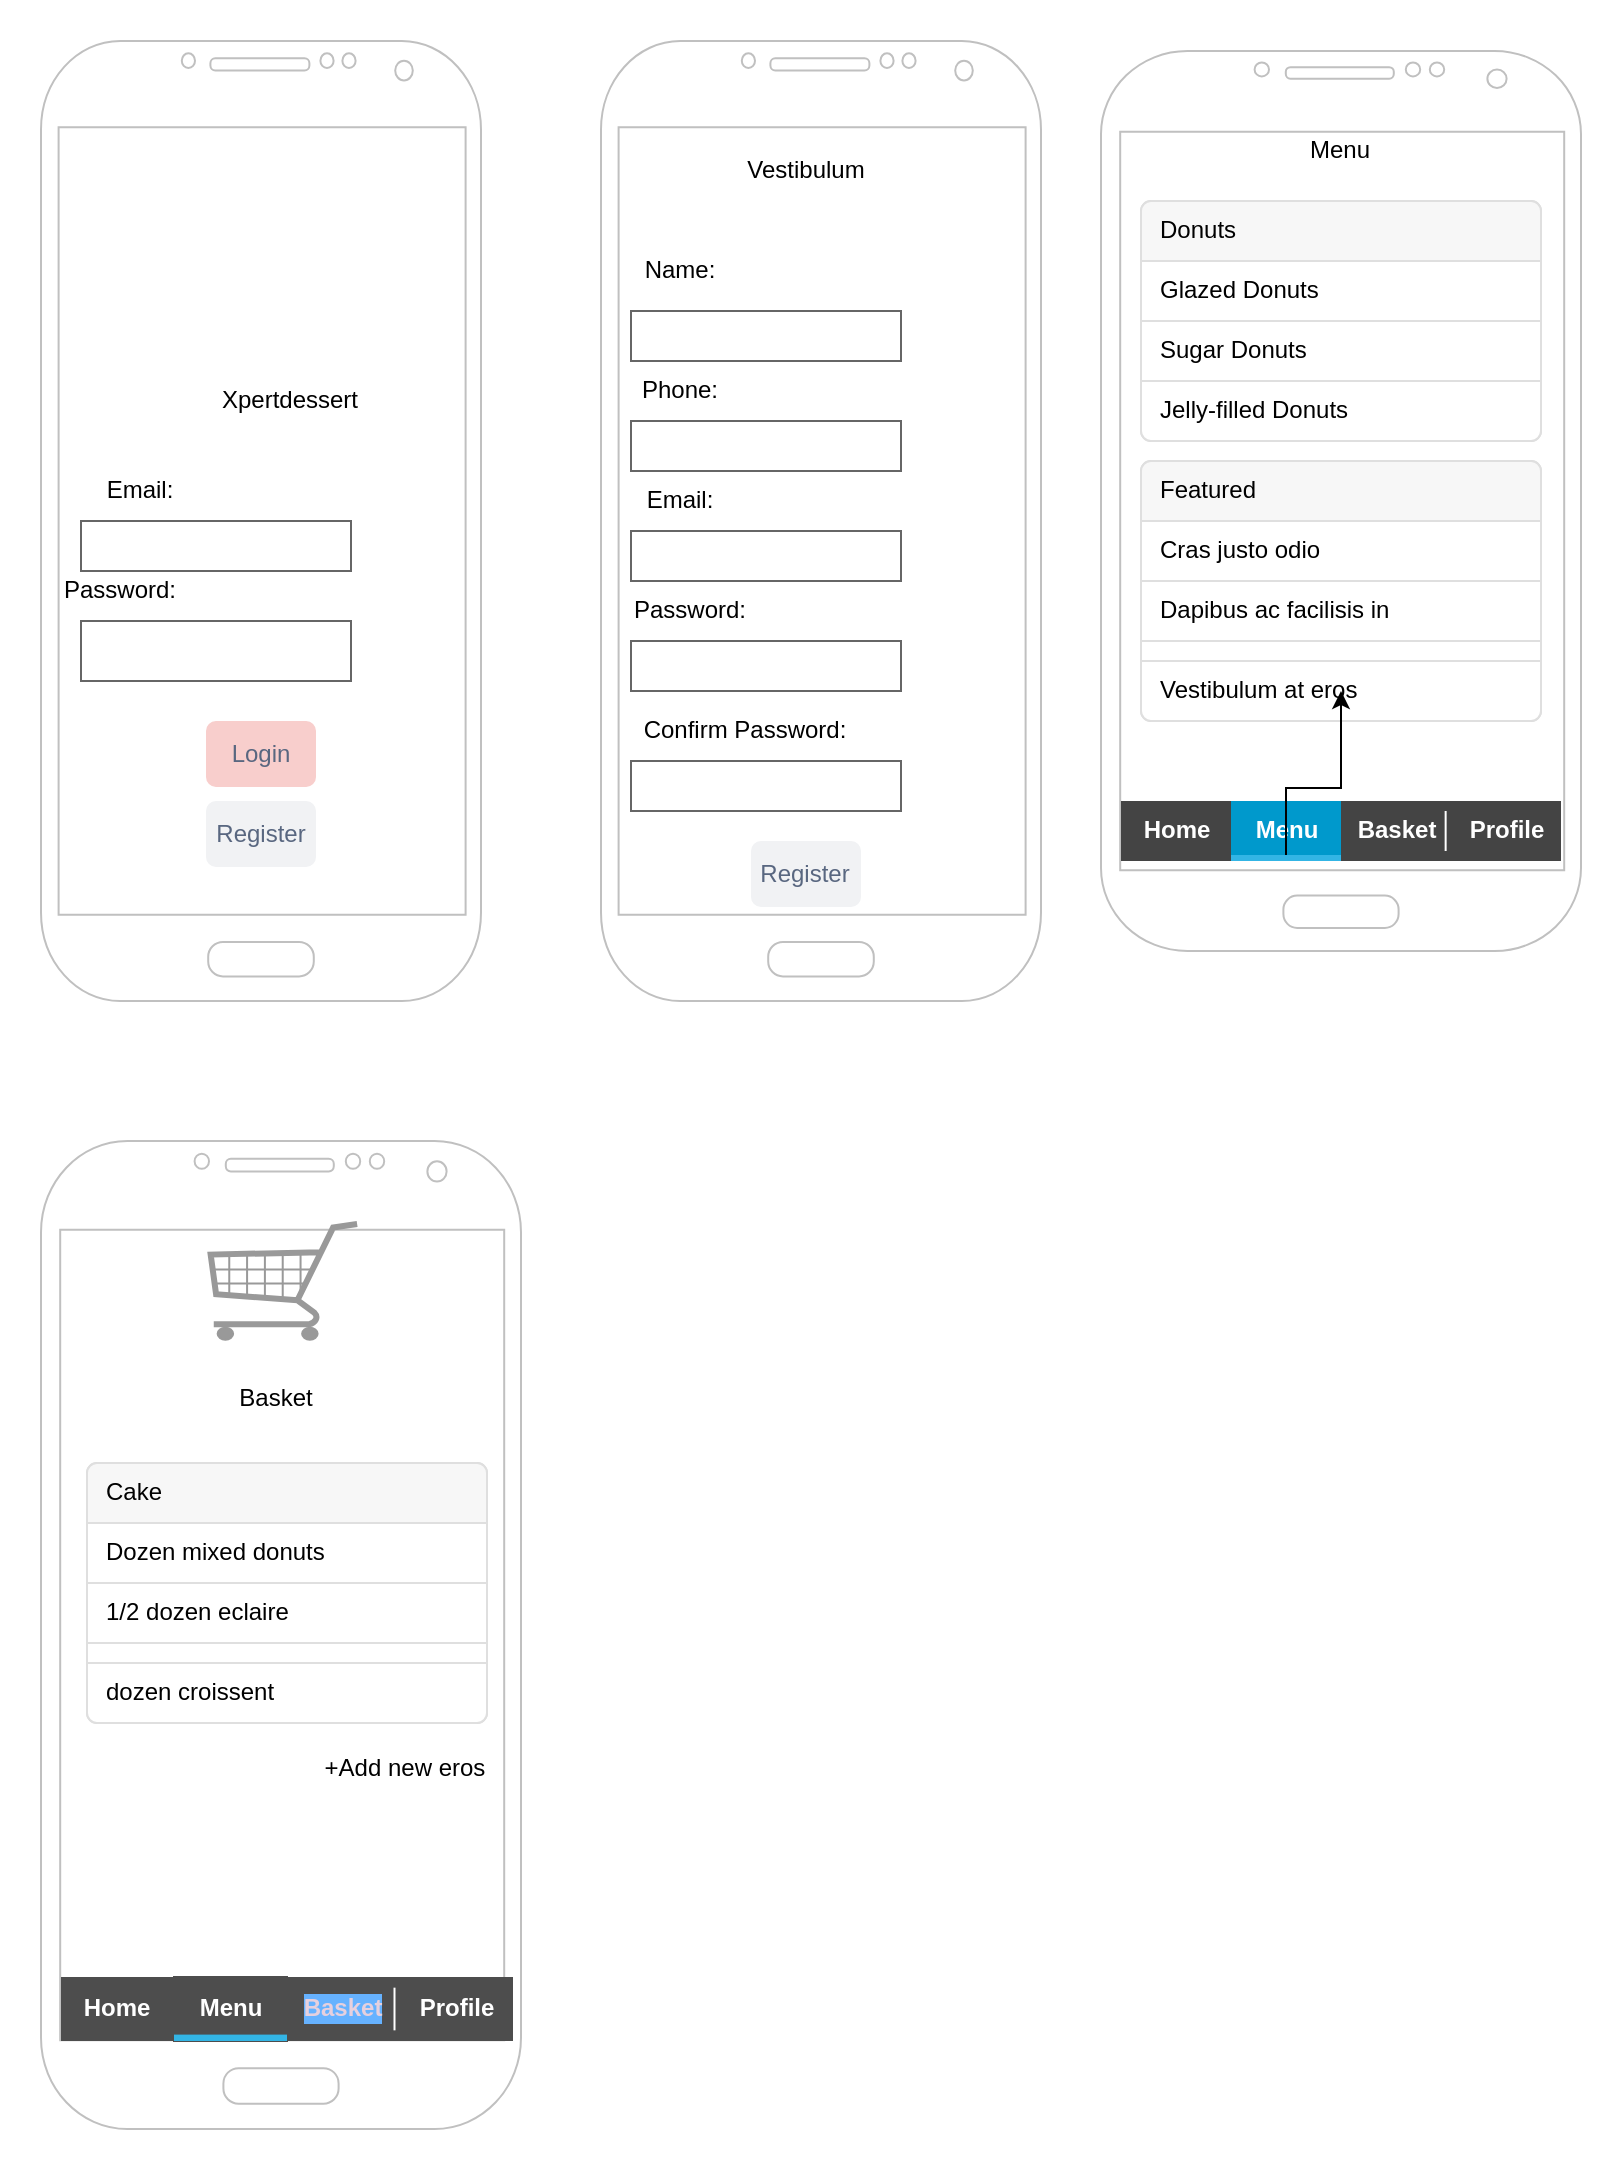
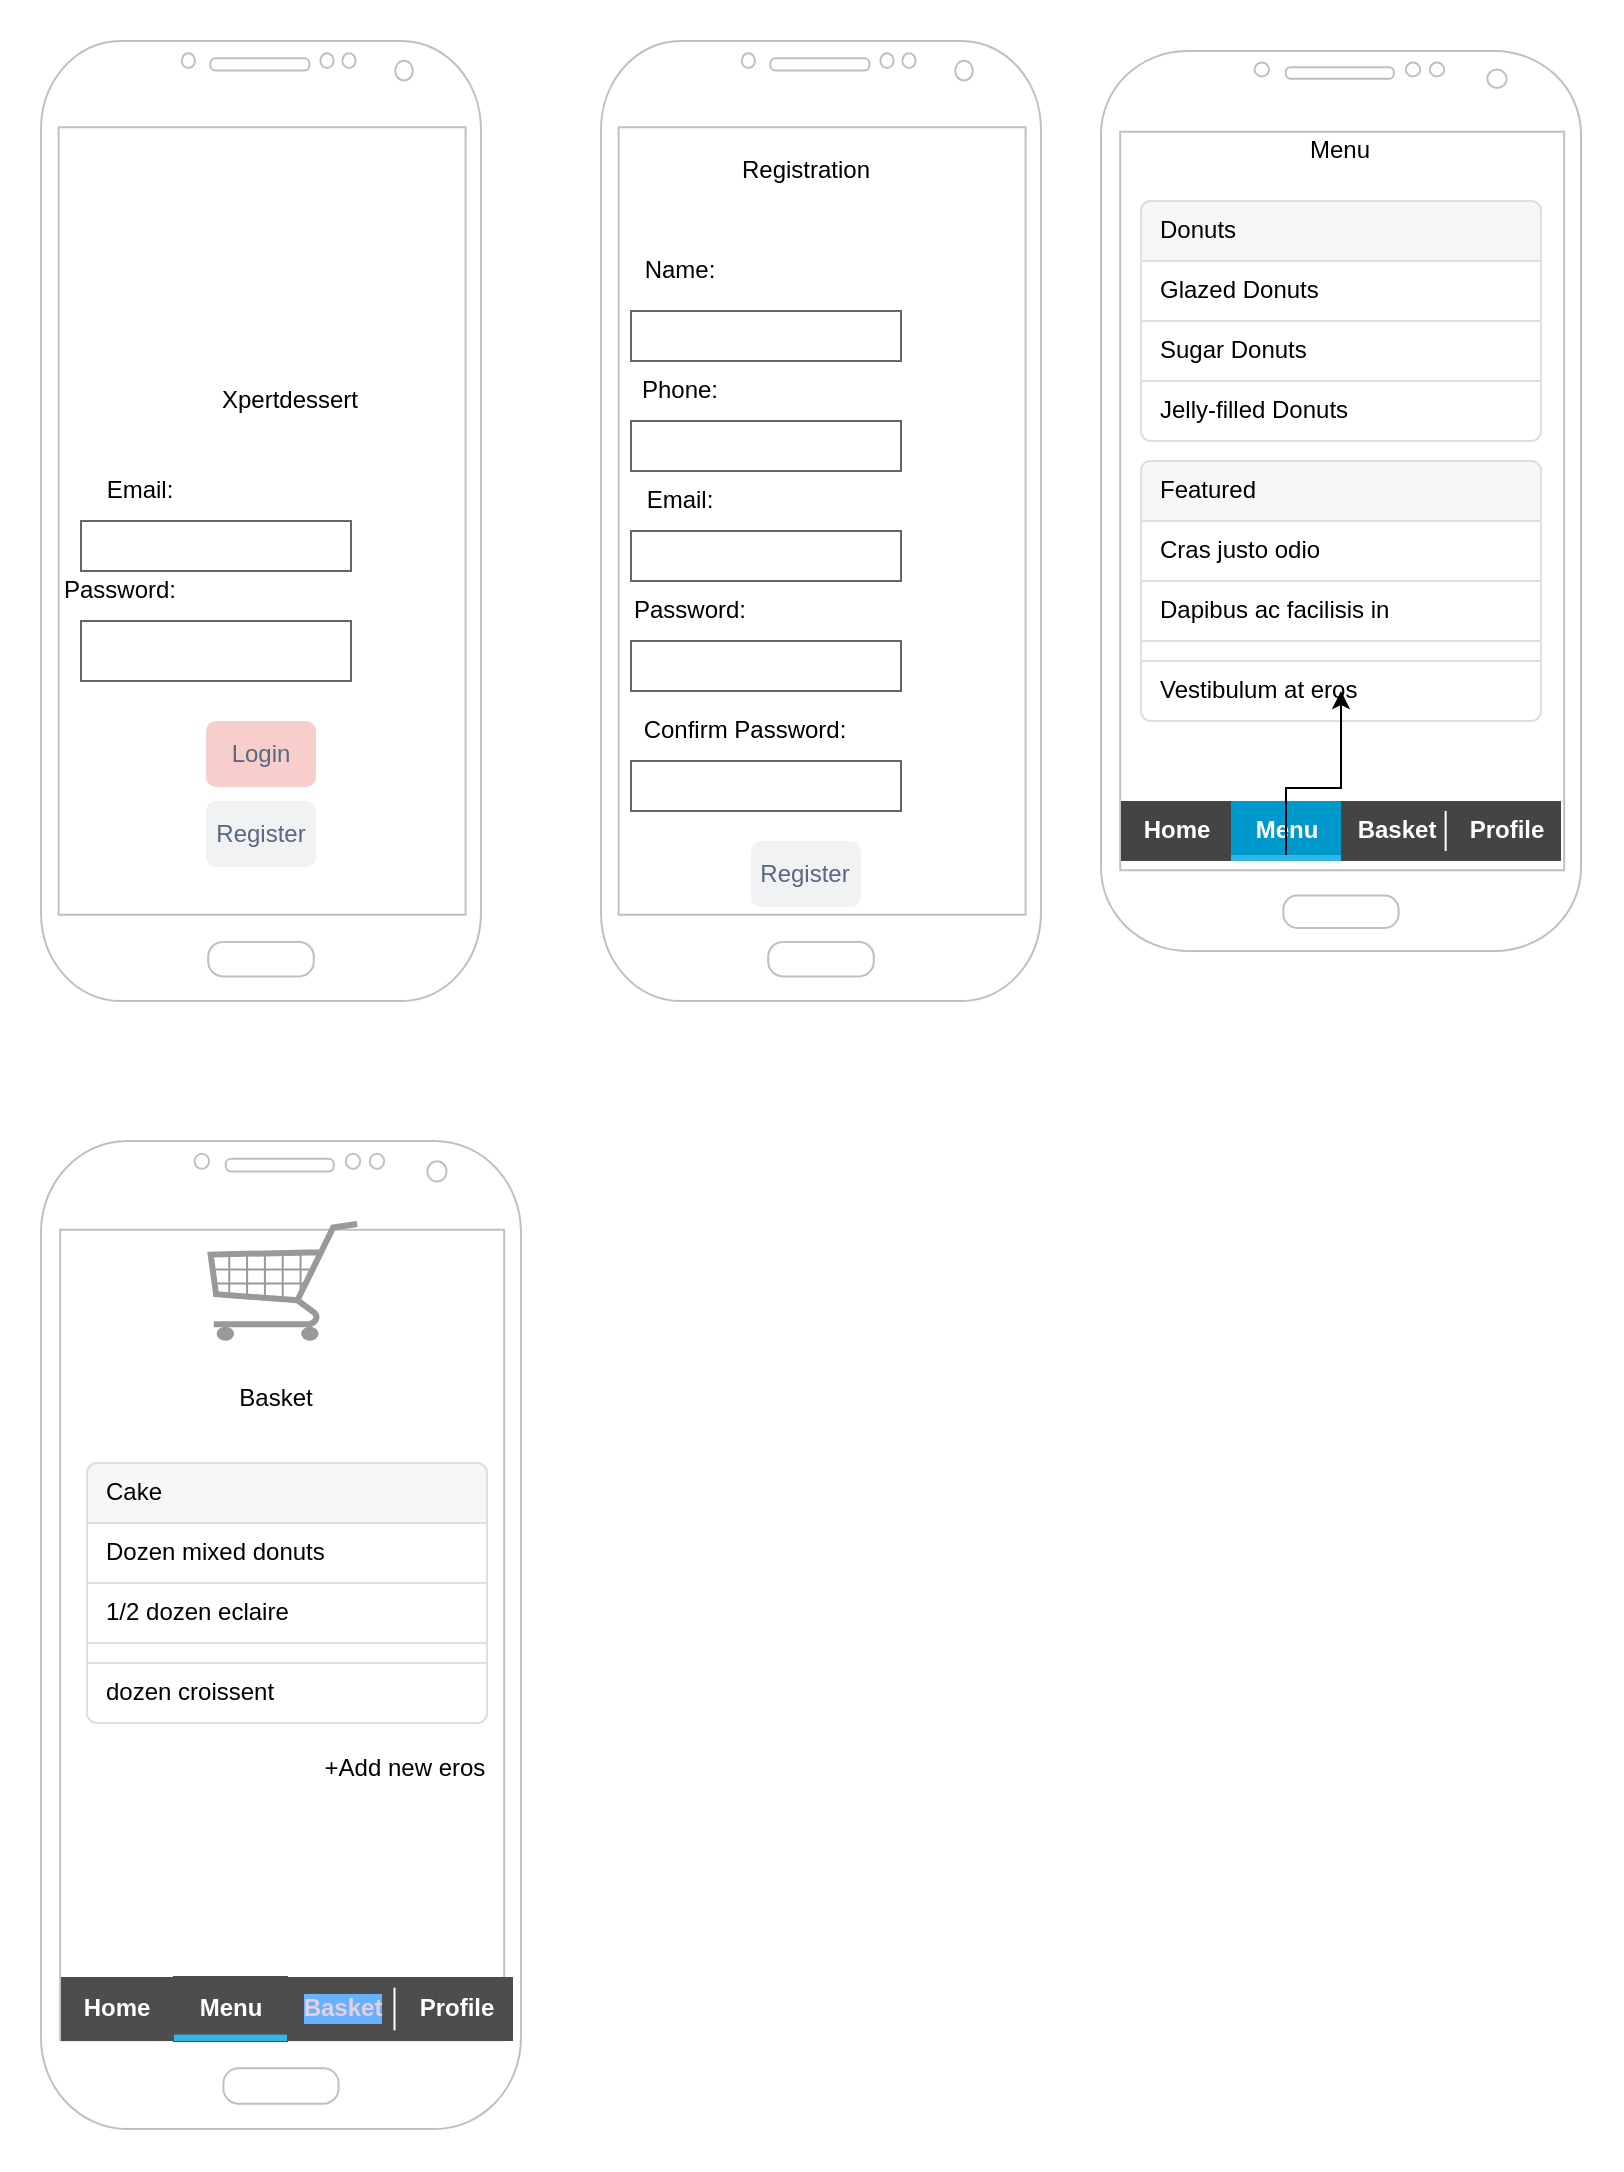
node "Vestibulum": label "Vestibulum" -> "Registration"
